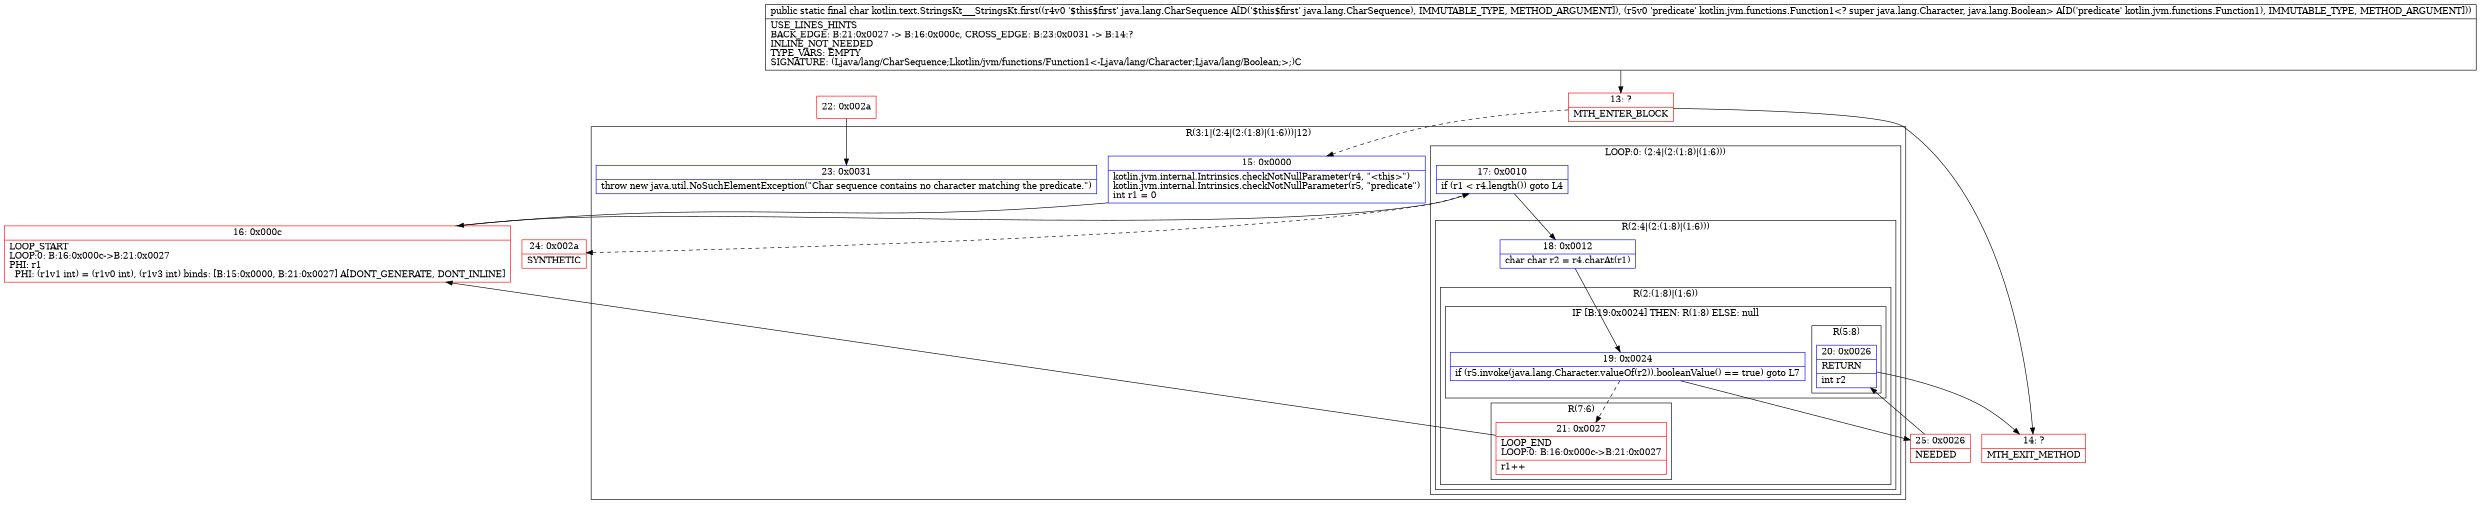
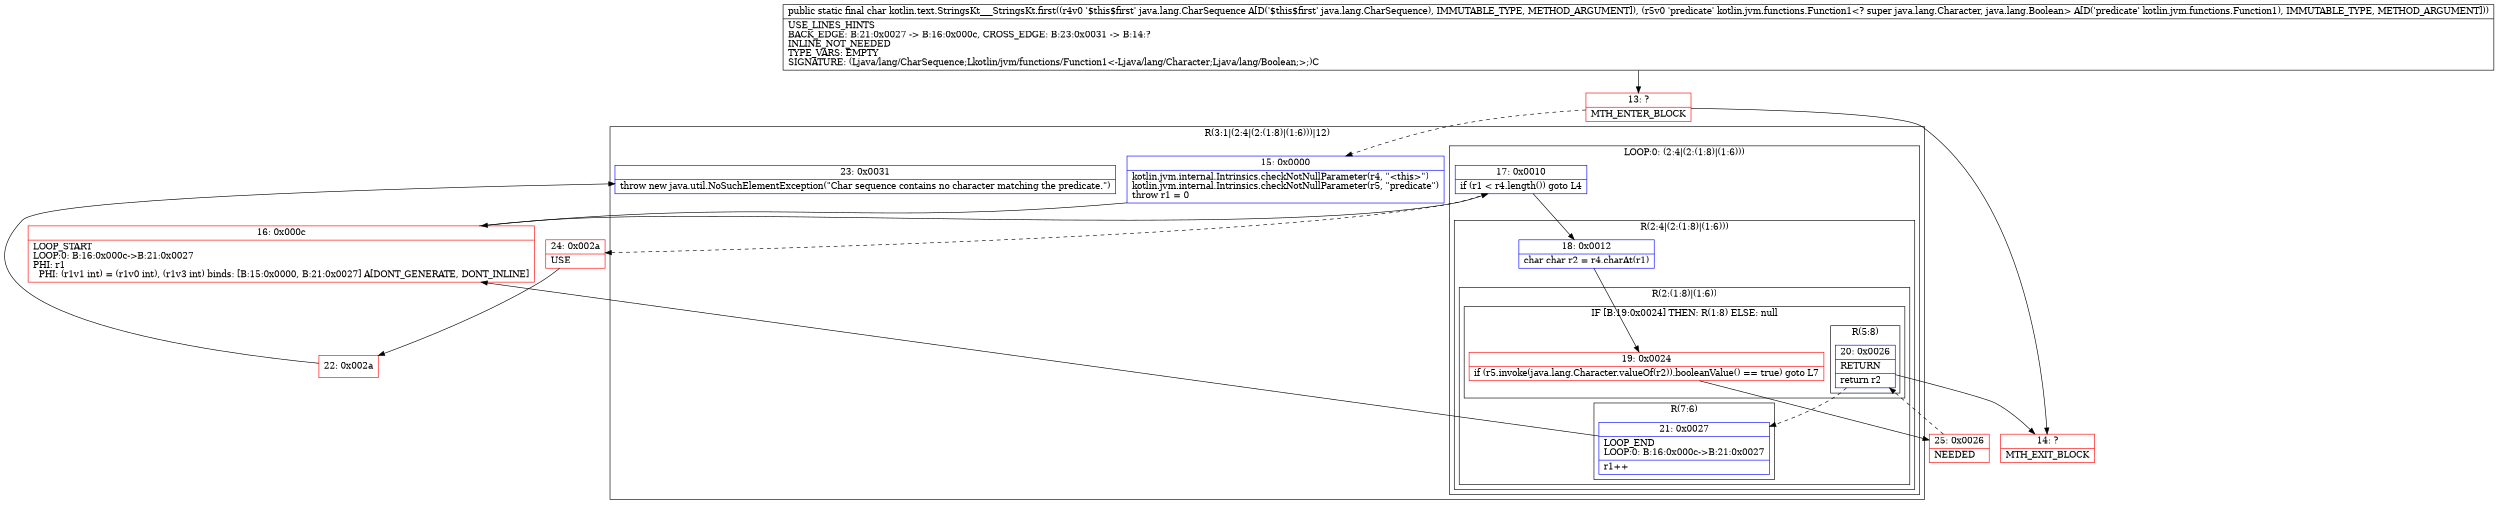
node "15: 0x0000": text "int r1 = 0" -> "throw r1 = 0"
node "24: 0x002a": text "SYNTHETIC" -> "USE"
edge "24: 0x002a" -> "22: 0x002a": added
node "19: 0x0024": color blue -> red
node "20: 0x0026": text "int r2" -> "return r2"
edge "19: 0x0024" -> "21: 0x0027": now "20: 0x0026" -> "21: 0x0027"
edge "25: 0x0026" -> "20: 0x0026": style solid -> dashed
node "21: 0x0027": color red -> blue
node "14: ?": text "MTH_EXIT_METHOD" -> "MTH_EXIT_BLOCK"
